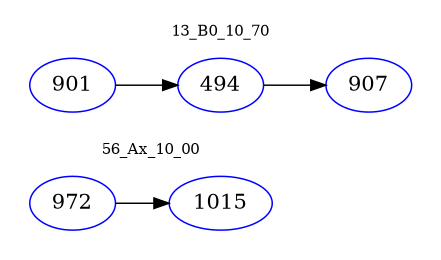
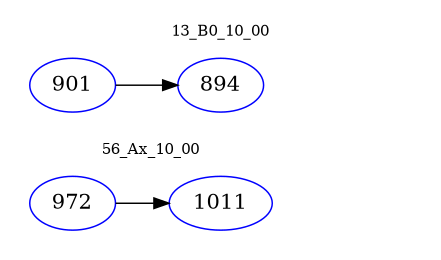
cluster "13_B0_10_70": label "13_B0_10_70" -> "13_B0_10_00"
node "494": label "494" -> "894"
node "907": removed
node "1015": label "1015" -> "1011"
